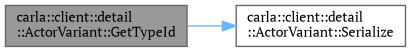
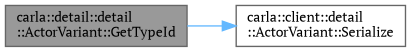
node "carla::client::detail ::ActorVariant::GetTypeId": label "carla::client::detail ::ActorVariant::GetTypeId" -> "carla::detail::detail ::ActorVariant::GetTypeId"
